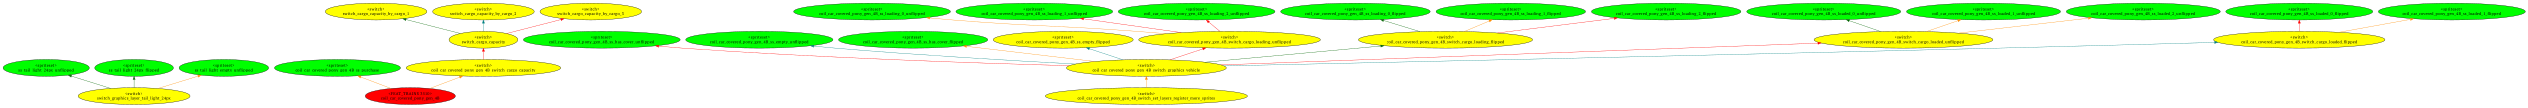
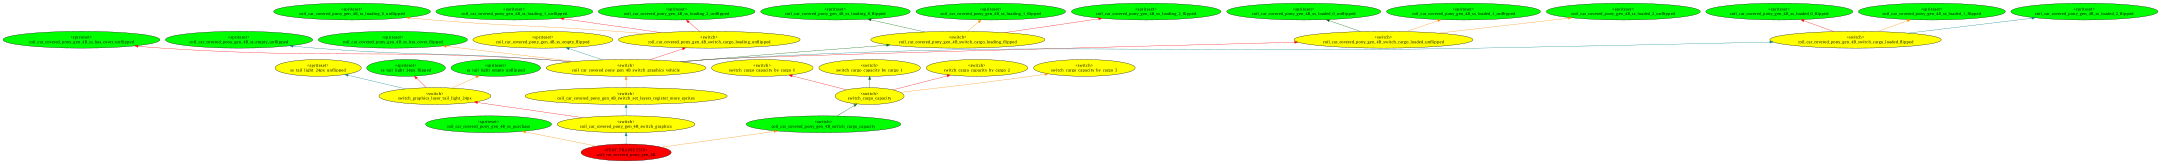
node "<spriteset> coil_car_covered_pony_gen_4B_ss_loaded_2_flipped": added
edge "<switch> switch_cargo_capacity" -> "<switch> switch_cargo_capacity_by_cargo_2": color teal -> red
edge "<switch> switch_cargo_capacity" -> "<switch> switch_cargo_capacity_by_cargo_3": color red -> darkorange
edge "<switch> coil_car_covered_pony_gen_4B_switch_cargo_capacity" -> "<switch> switch_cargo_capacity": color red -> darkgreen
node "<spriteset> ss_tail_light_24px_unflipped": fillcolor green -> yellow
node "<switch> coil_car_covered_pony_gen_4B_switch_cargo_capacity": fillcolor yellow -> green
node "<switch> switch_cargo_capacity_by_cargo_0": added
edge "<switch> switch_graphics_layer_tail_light_24px" -> "<spriteset> ss_tail_light_24px_unflipped": color darkgreen -> teal
edge "<switch> switch_graphics_layer_tail_light_24px" -> "<spriteset> ss_tail_light_24px_flipped": color darkgreen -> red
node "<switch> coil_car_covered_pony_gen_4B_switch_graphics": added
